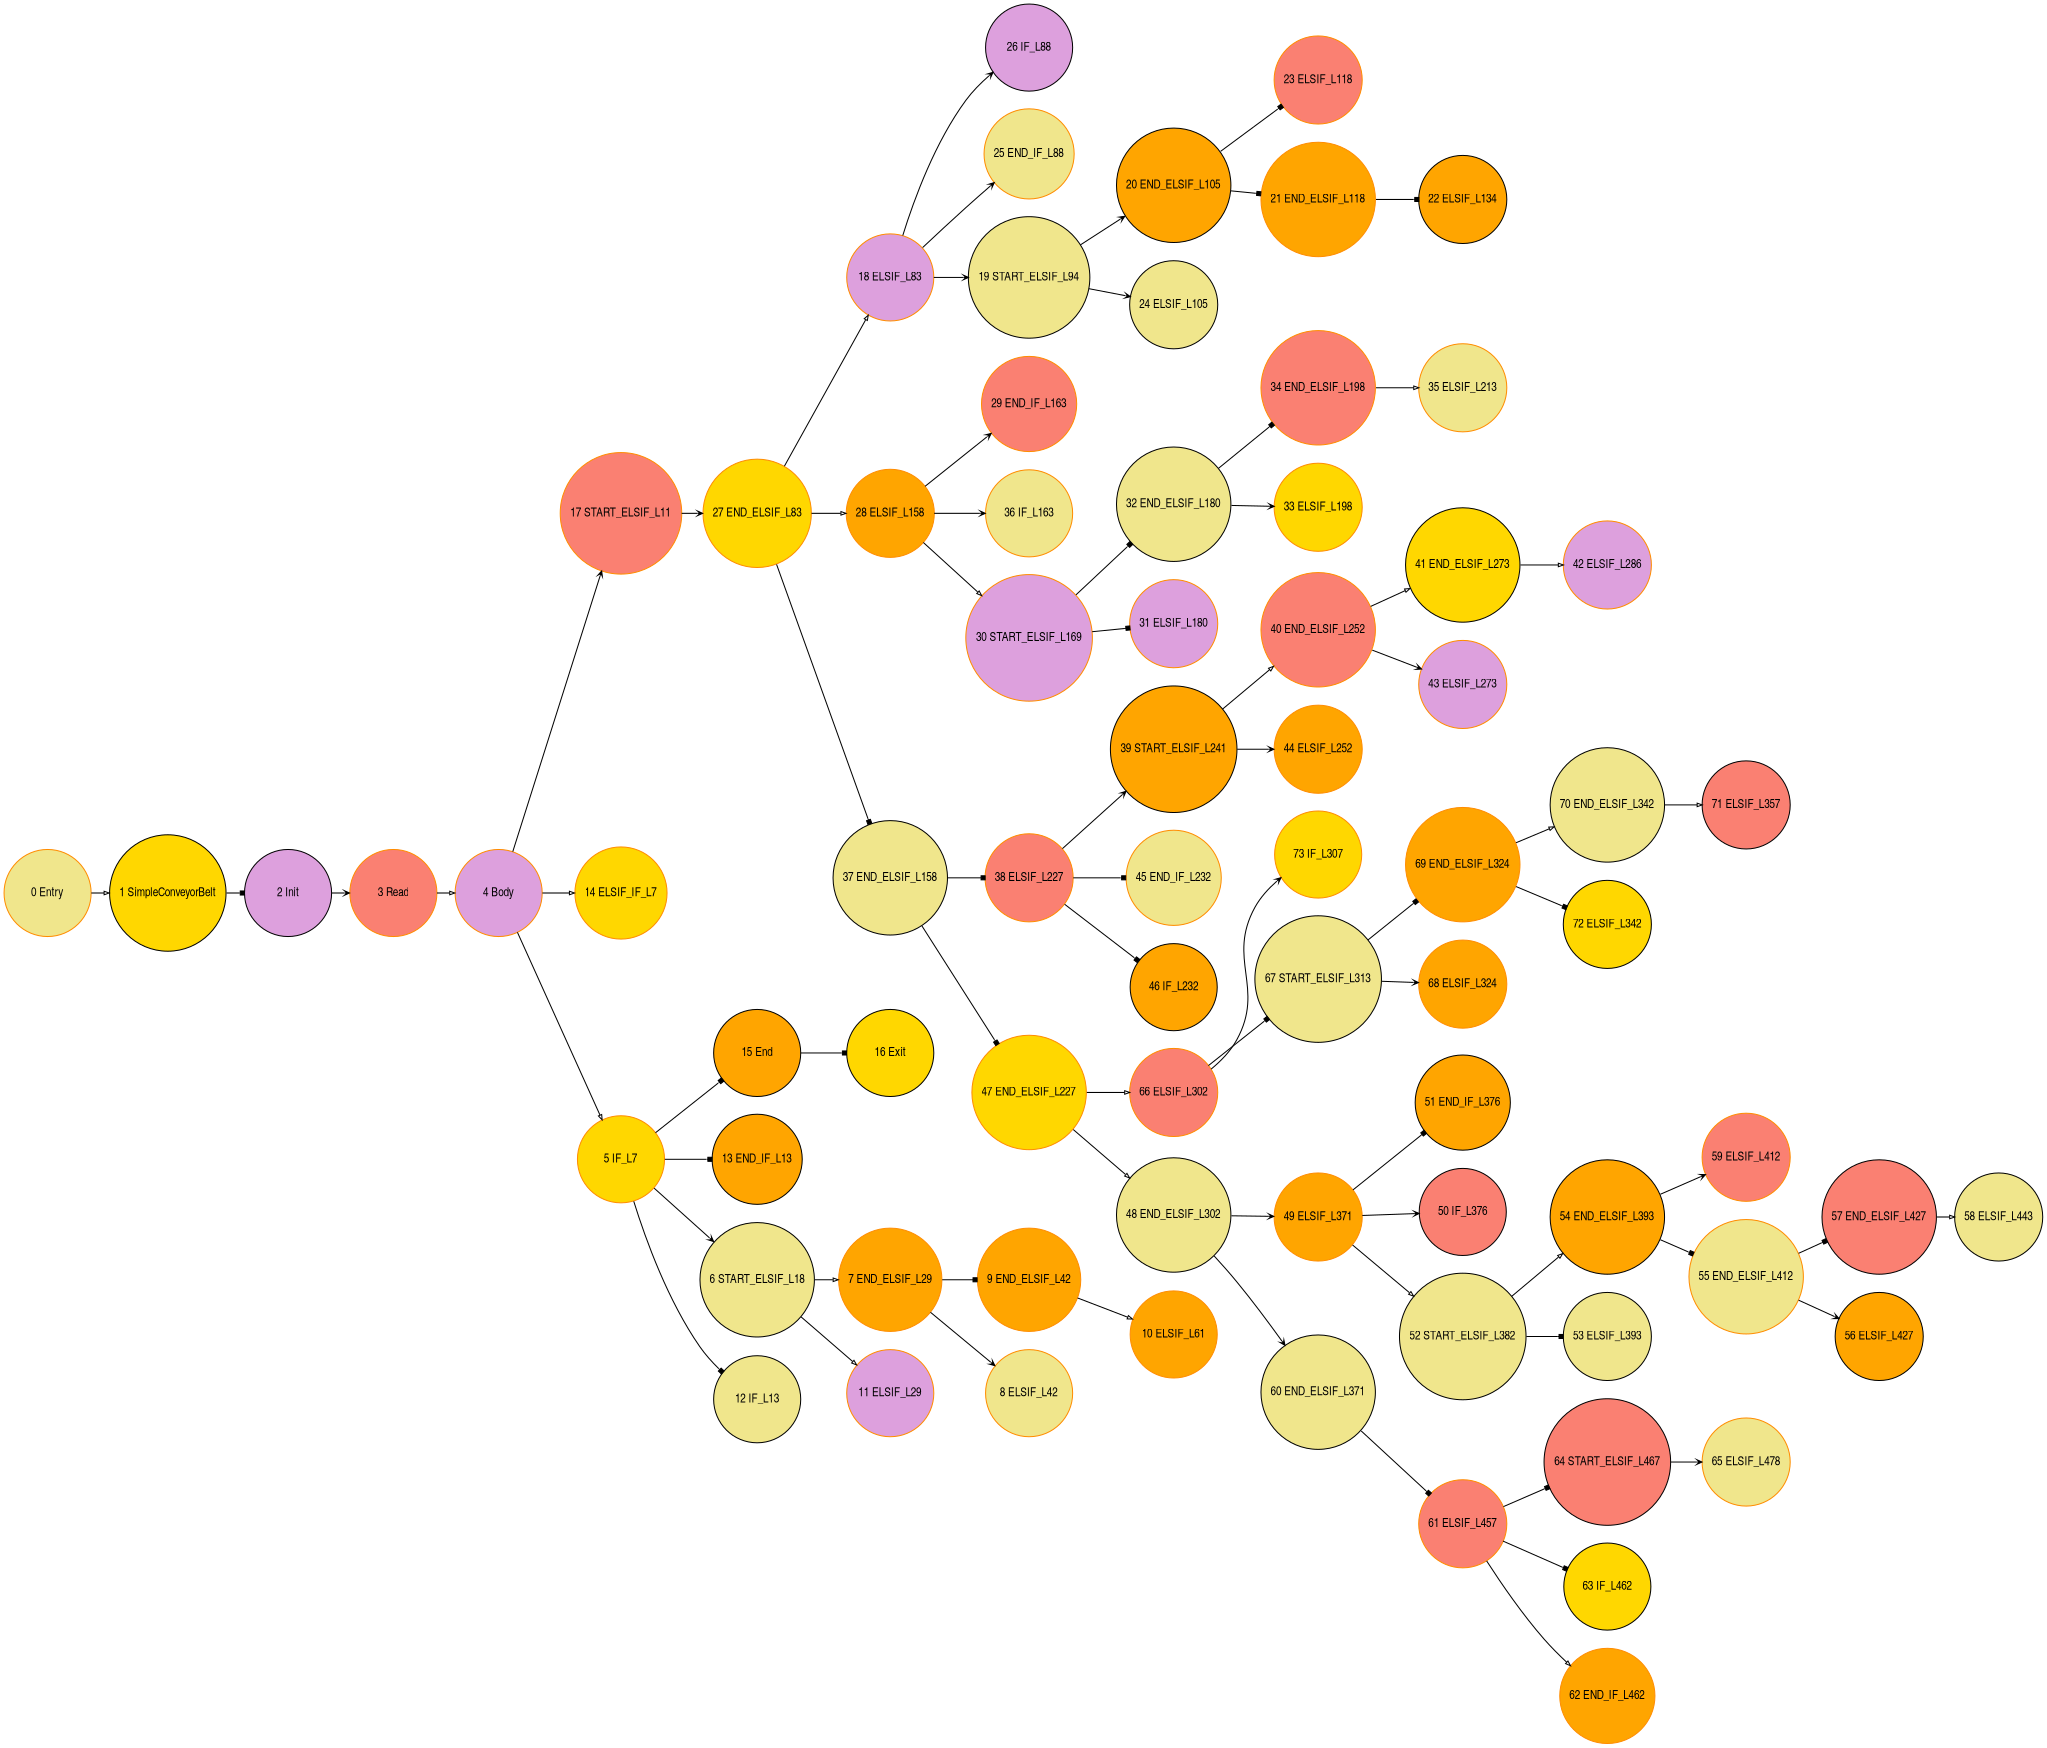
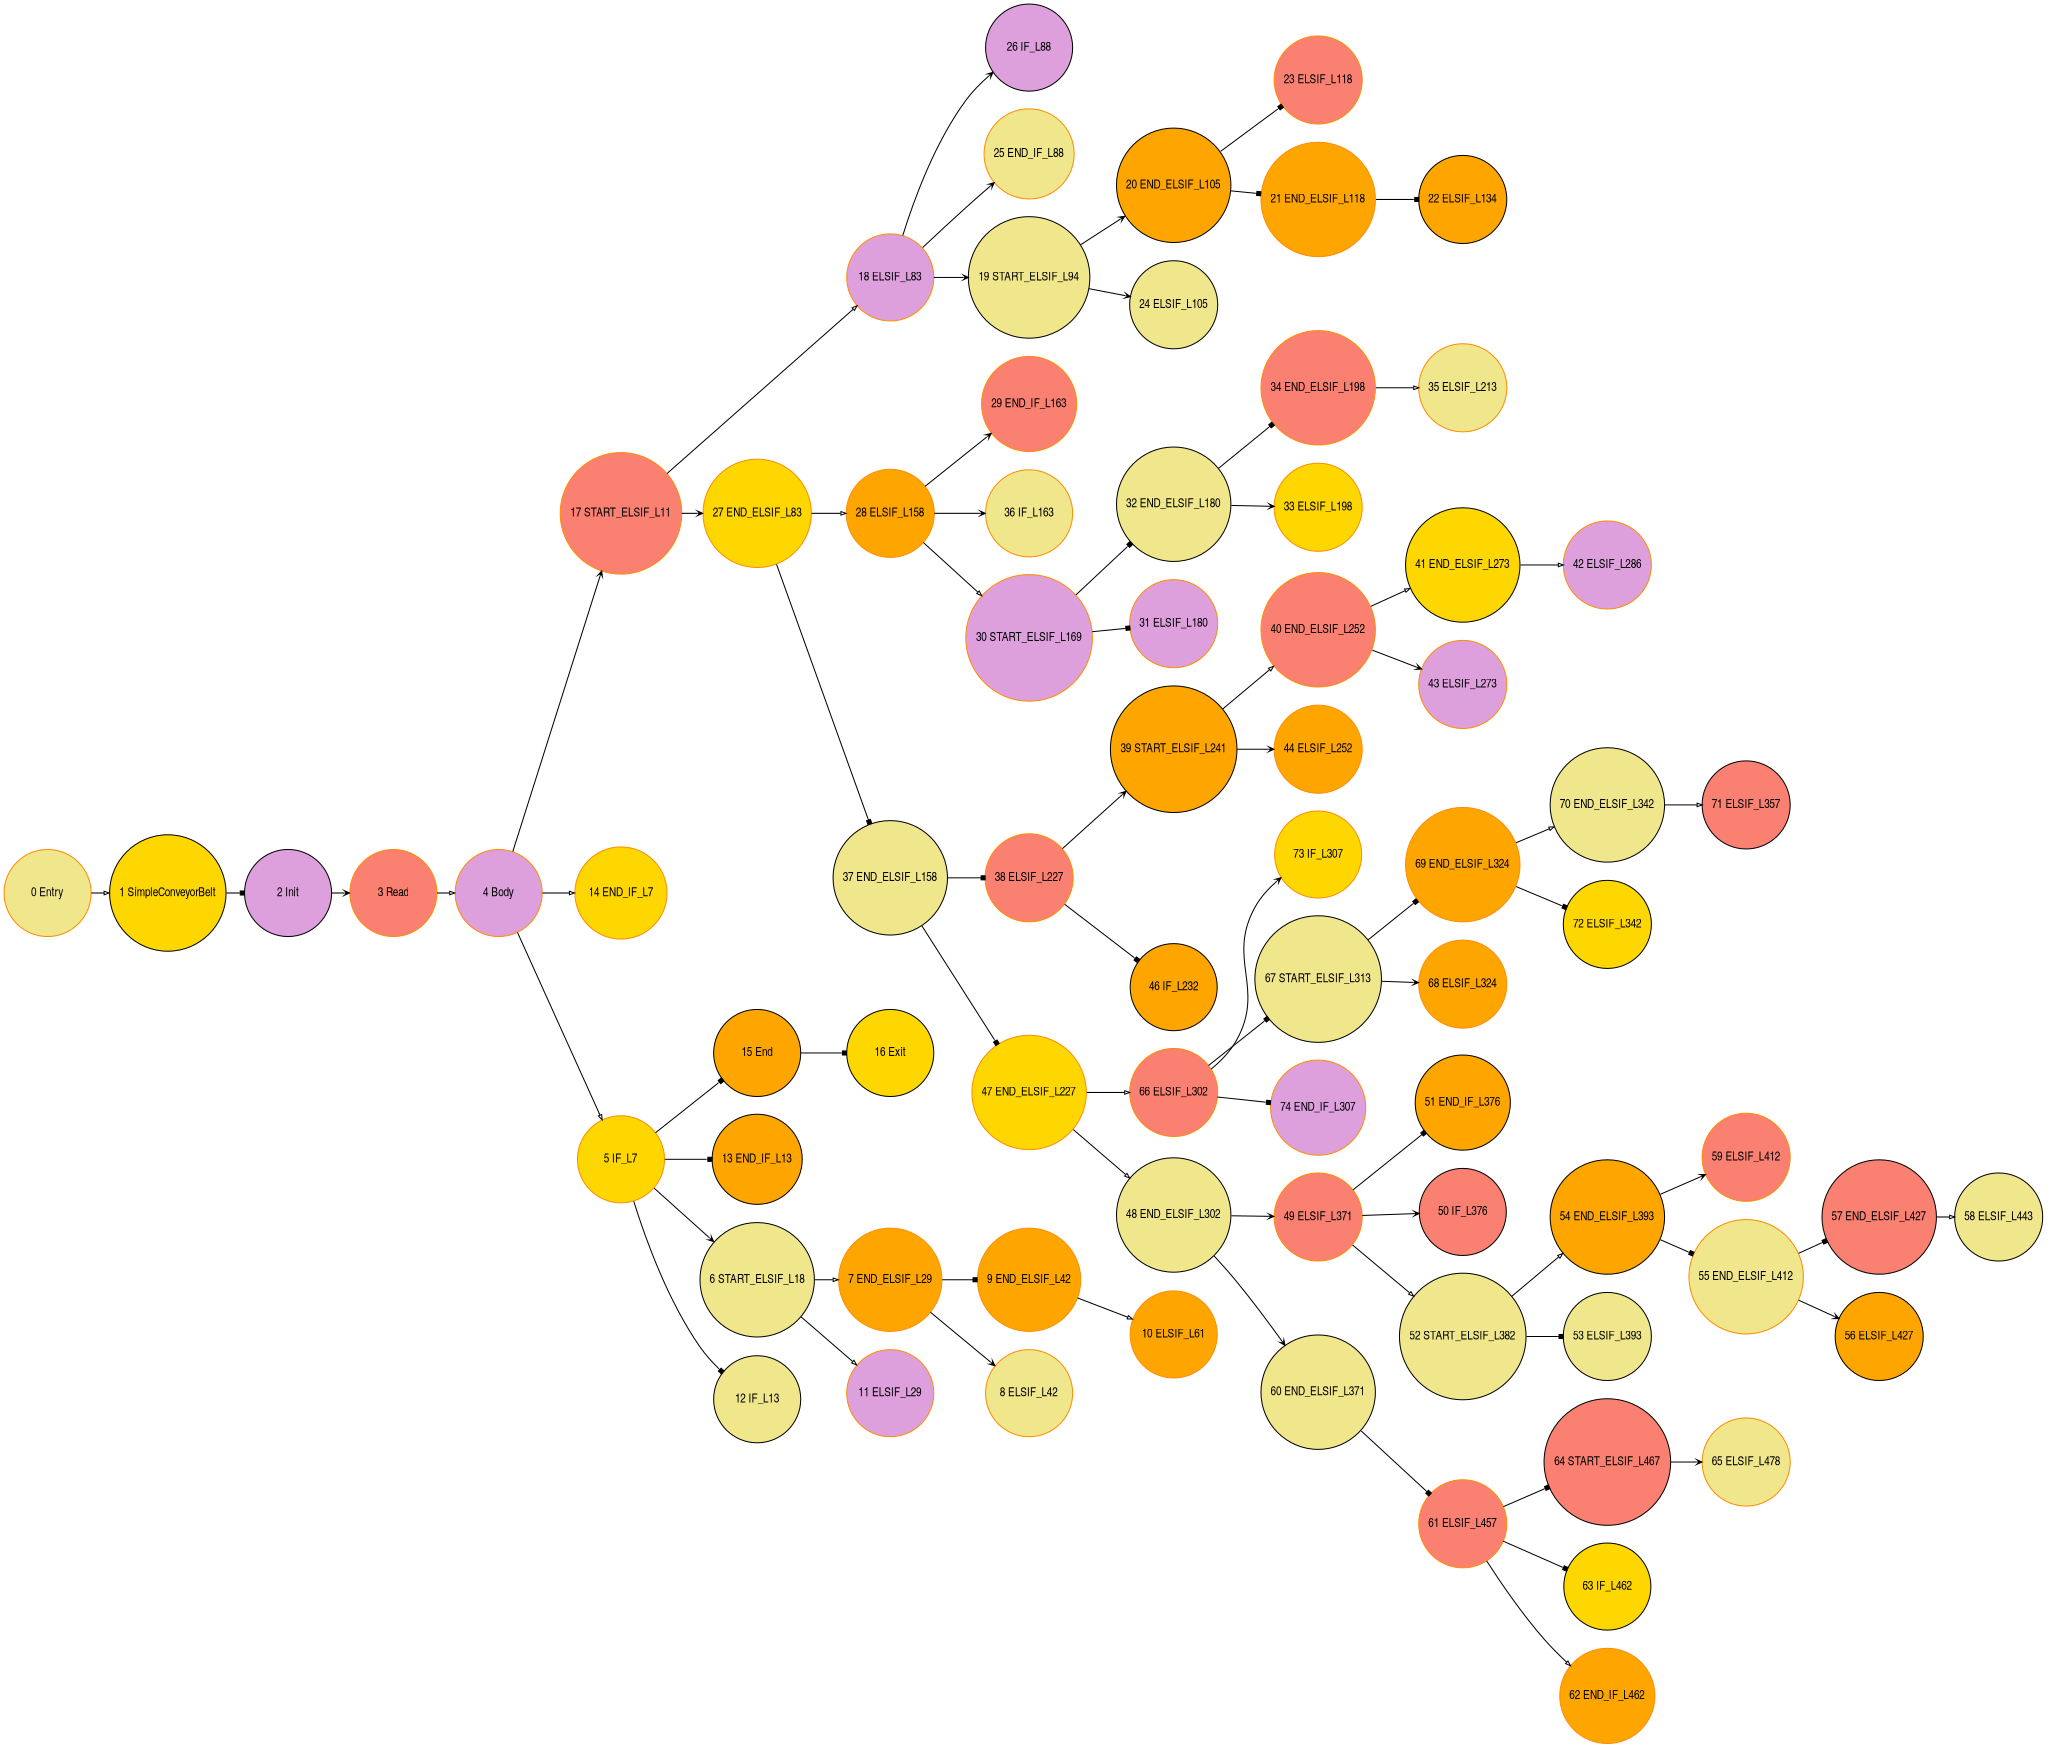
edge "27 END_ELSIF_L83" -> "18 ELSIF_L83": now "17 START_ELSIF_L11" -> "18 ELSIF_L83"
node "45 END_IF_L232": removed
node "14 ELSIF_IF_L7": label "14 ELSIF_IF_L7" -> "14 END_IF_L7"
node "74 END_IF_L307": added
node "49 ELSIF_L371": fillcolor orange -> salmon
